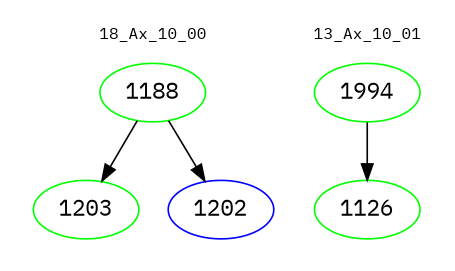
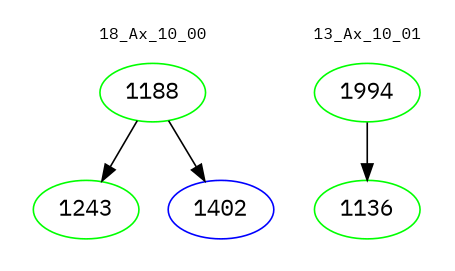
node "1203": label "1203" -> "1243"
node "1202": label "1202" -> "1402"
node "1126": label "1126" -> "1136"
